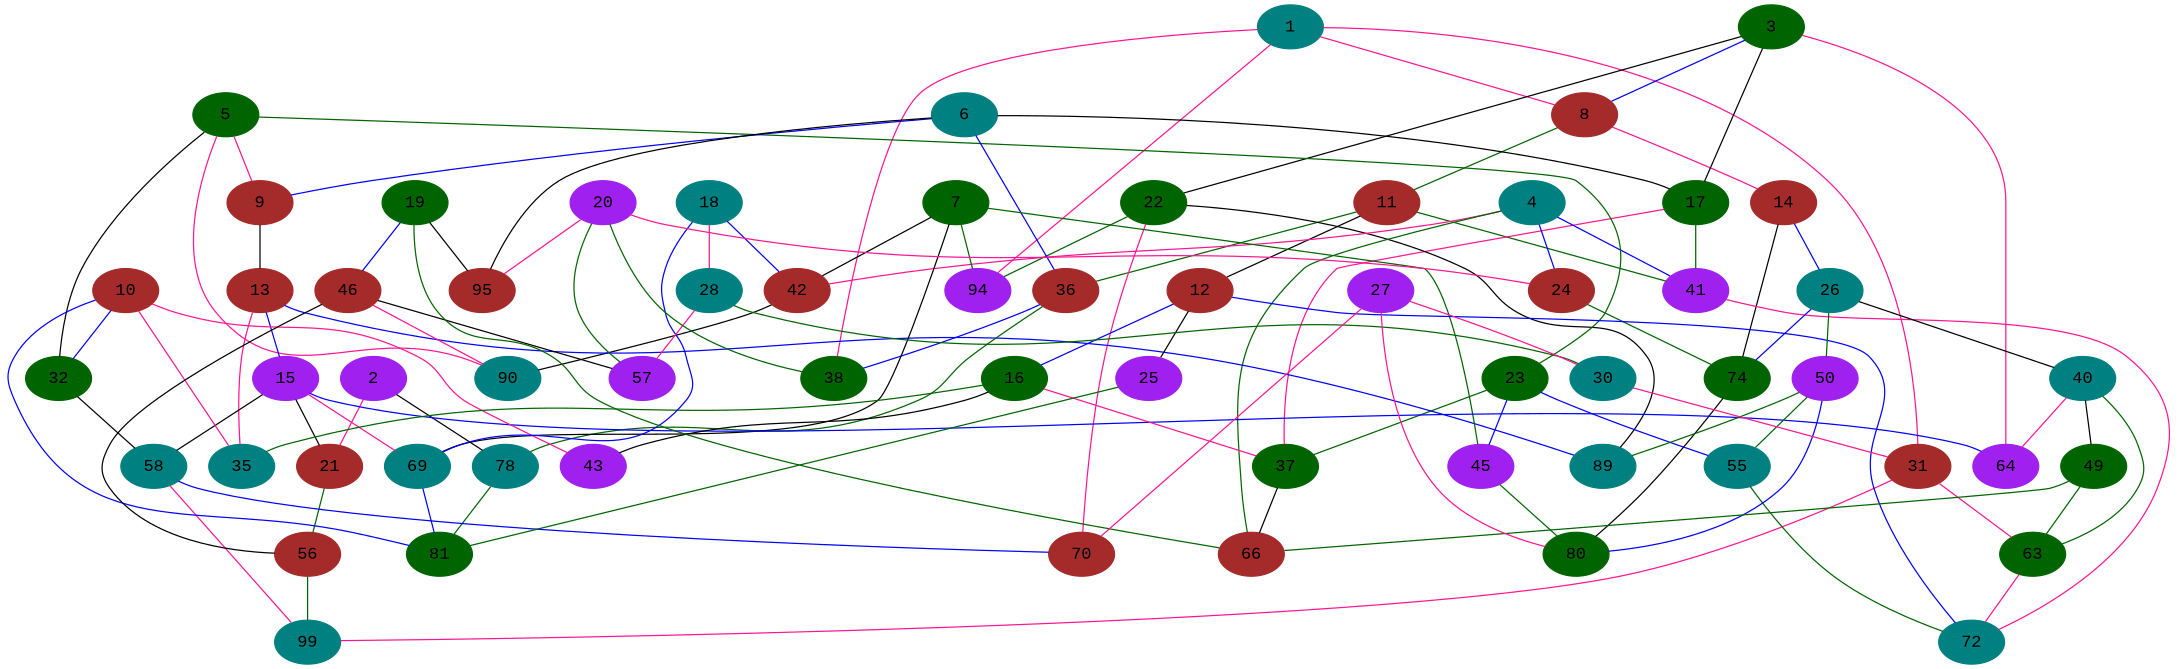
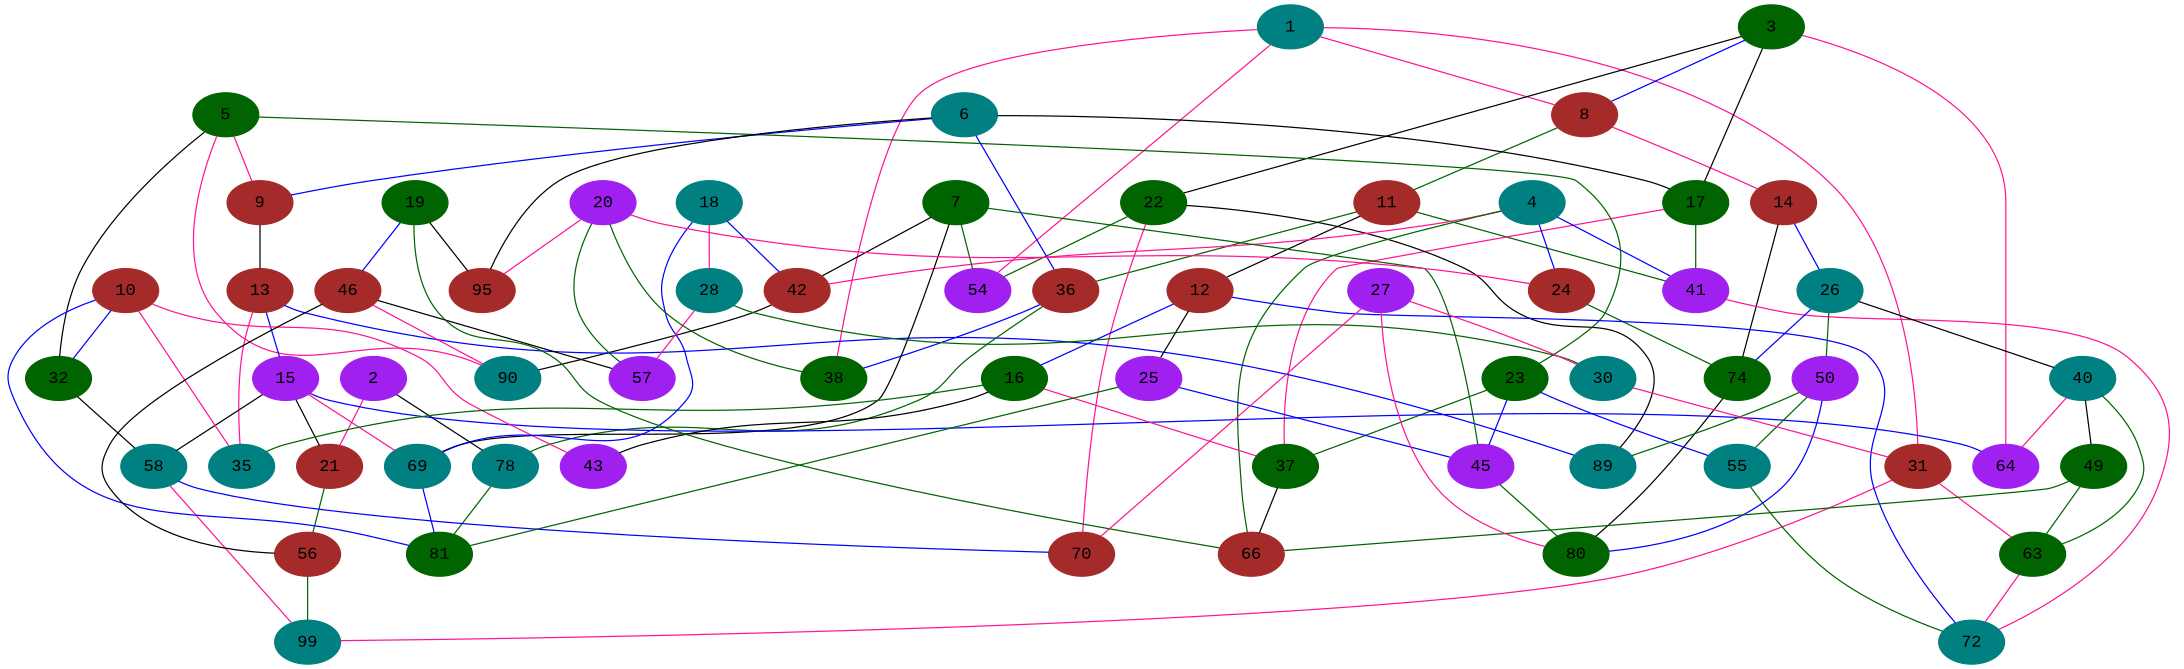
node "94": label "94" -> "54"
edge "25" -- "45": added
